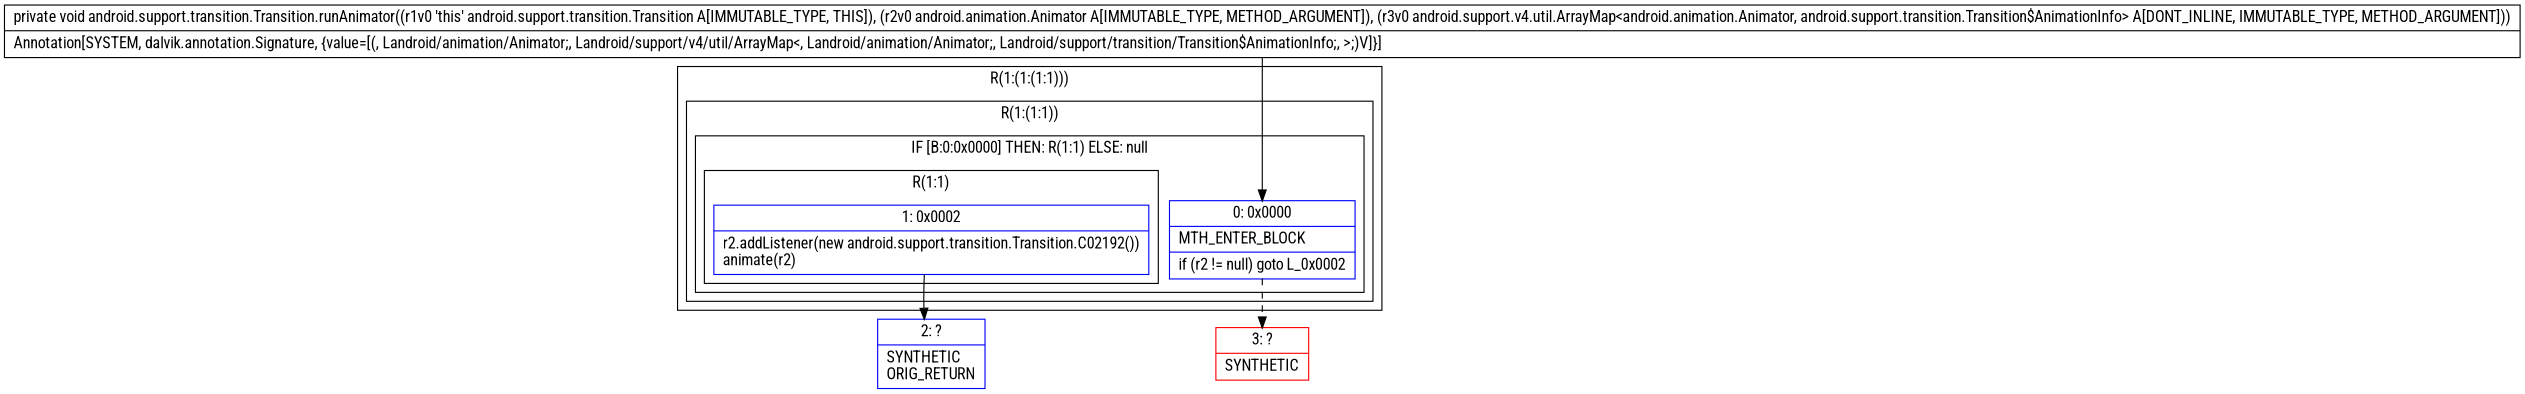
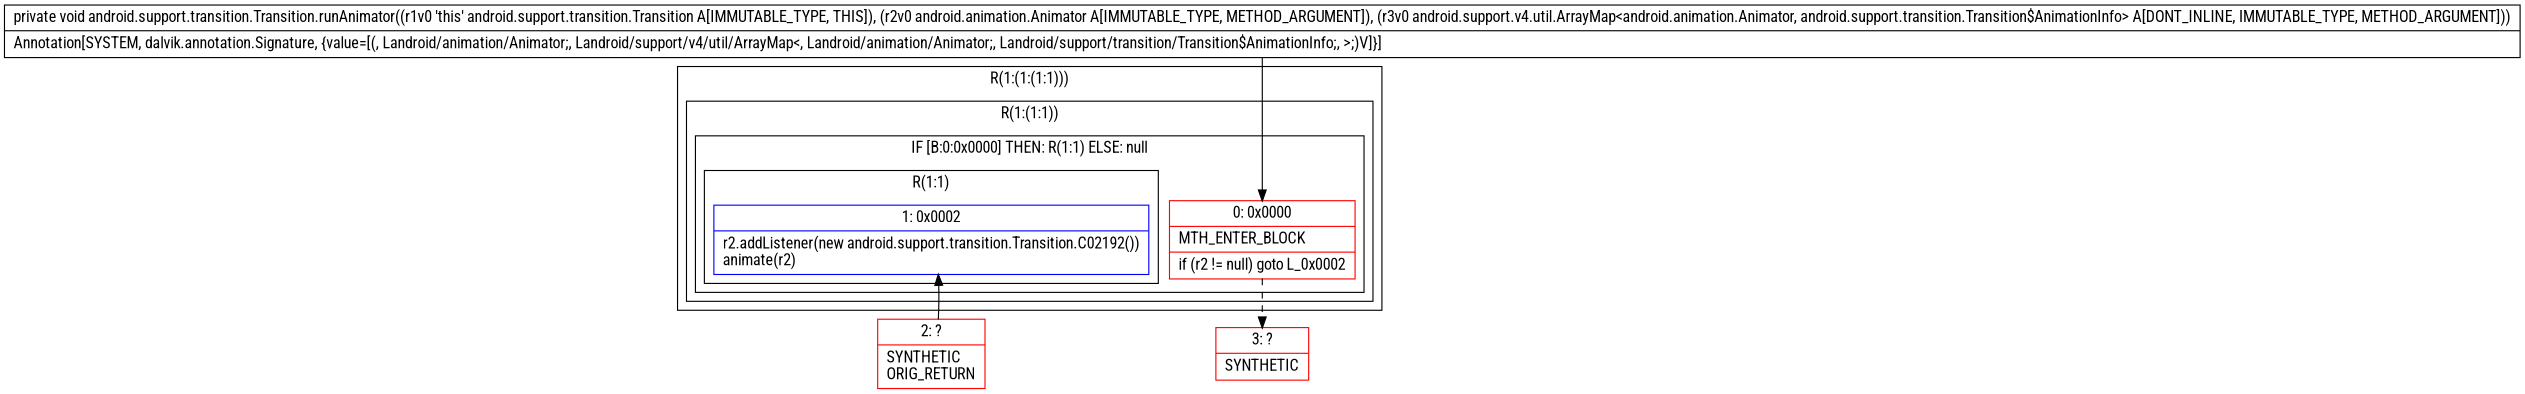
node "0: 0x0000": color blue -> red
edge "1: 0x0002" -> "2: ?": reversed
node "2: ?": color blue -> red
